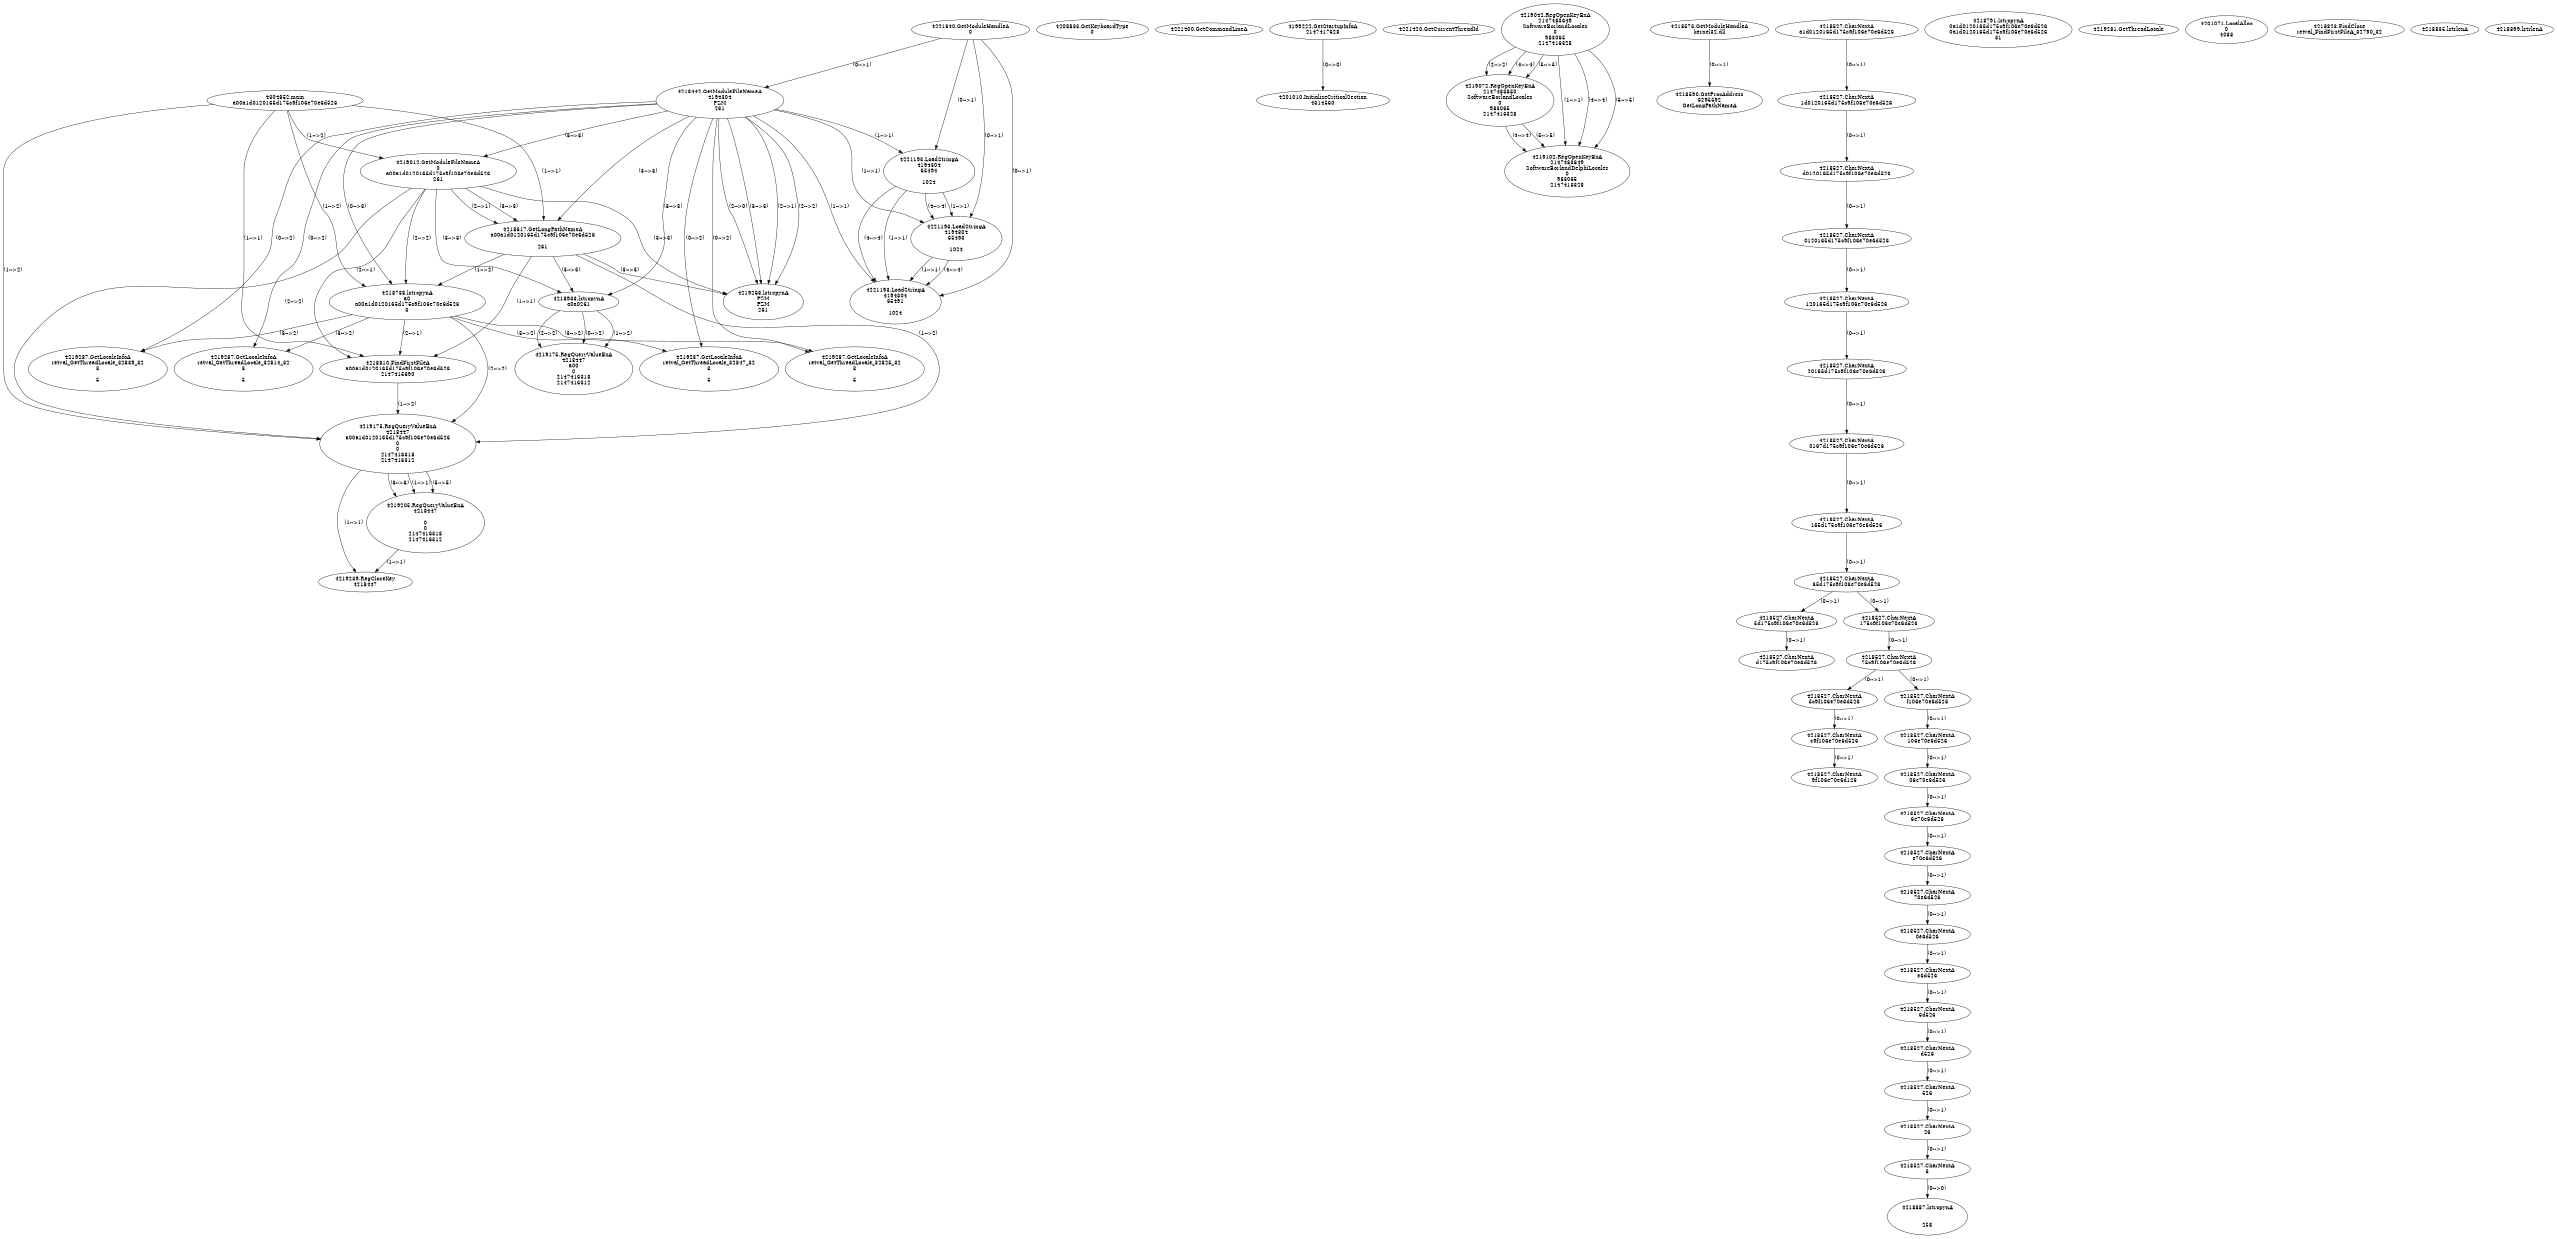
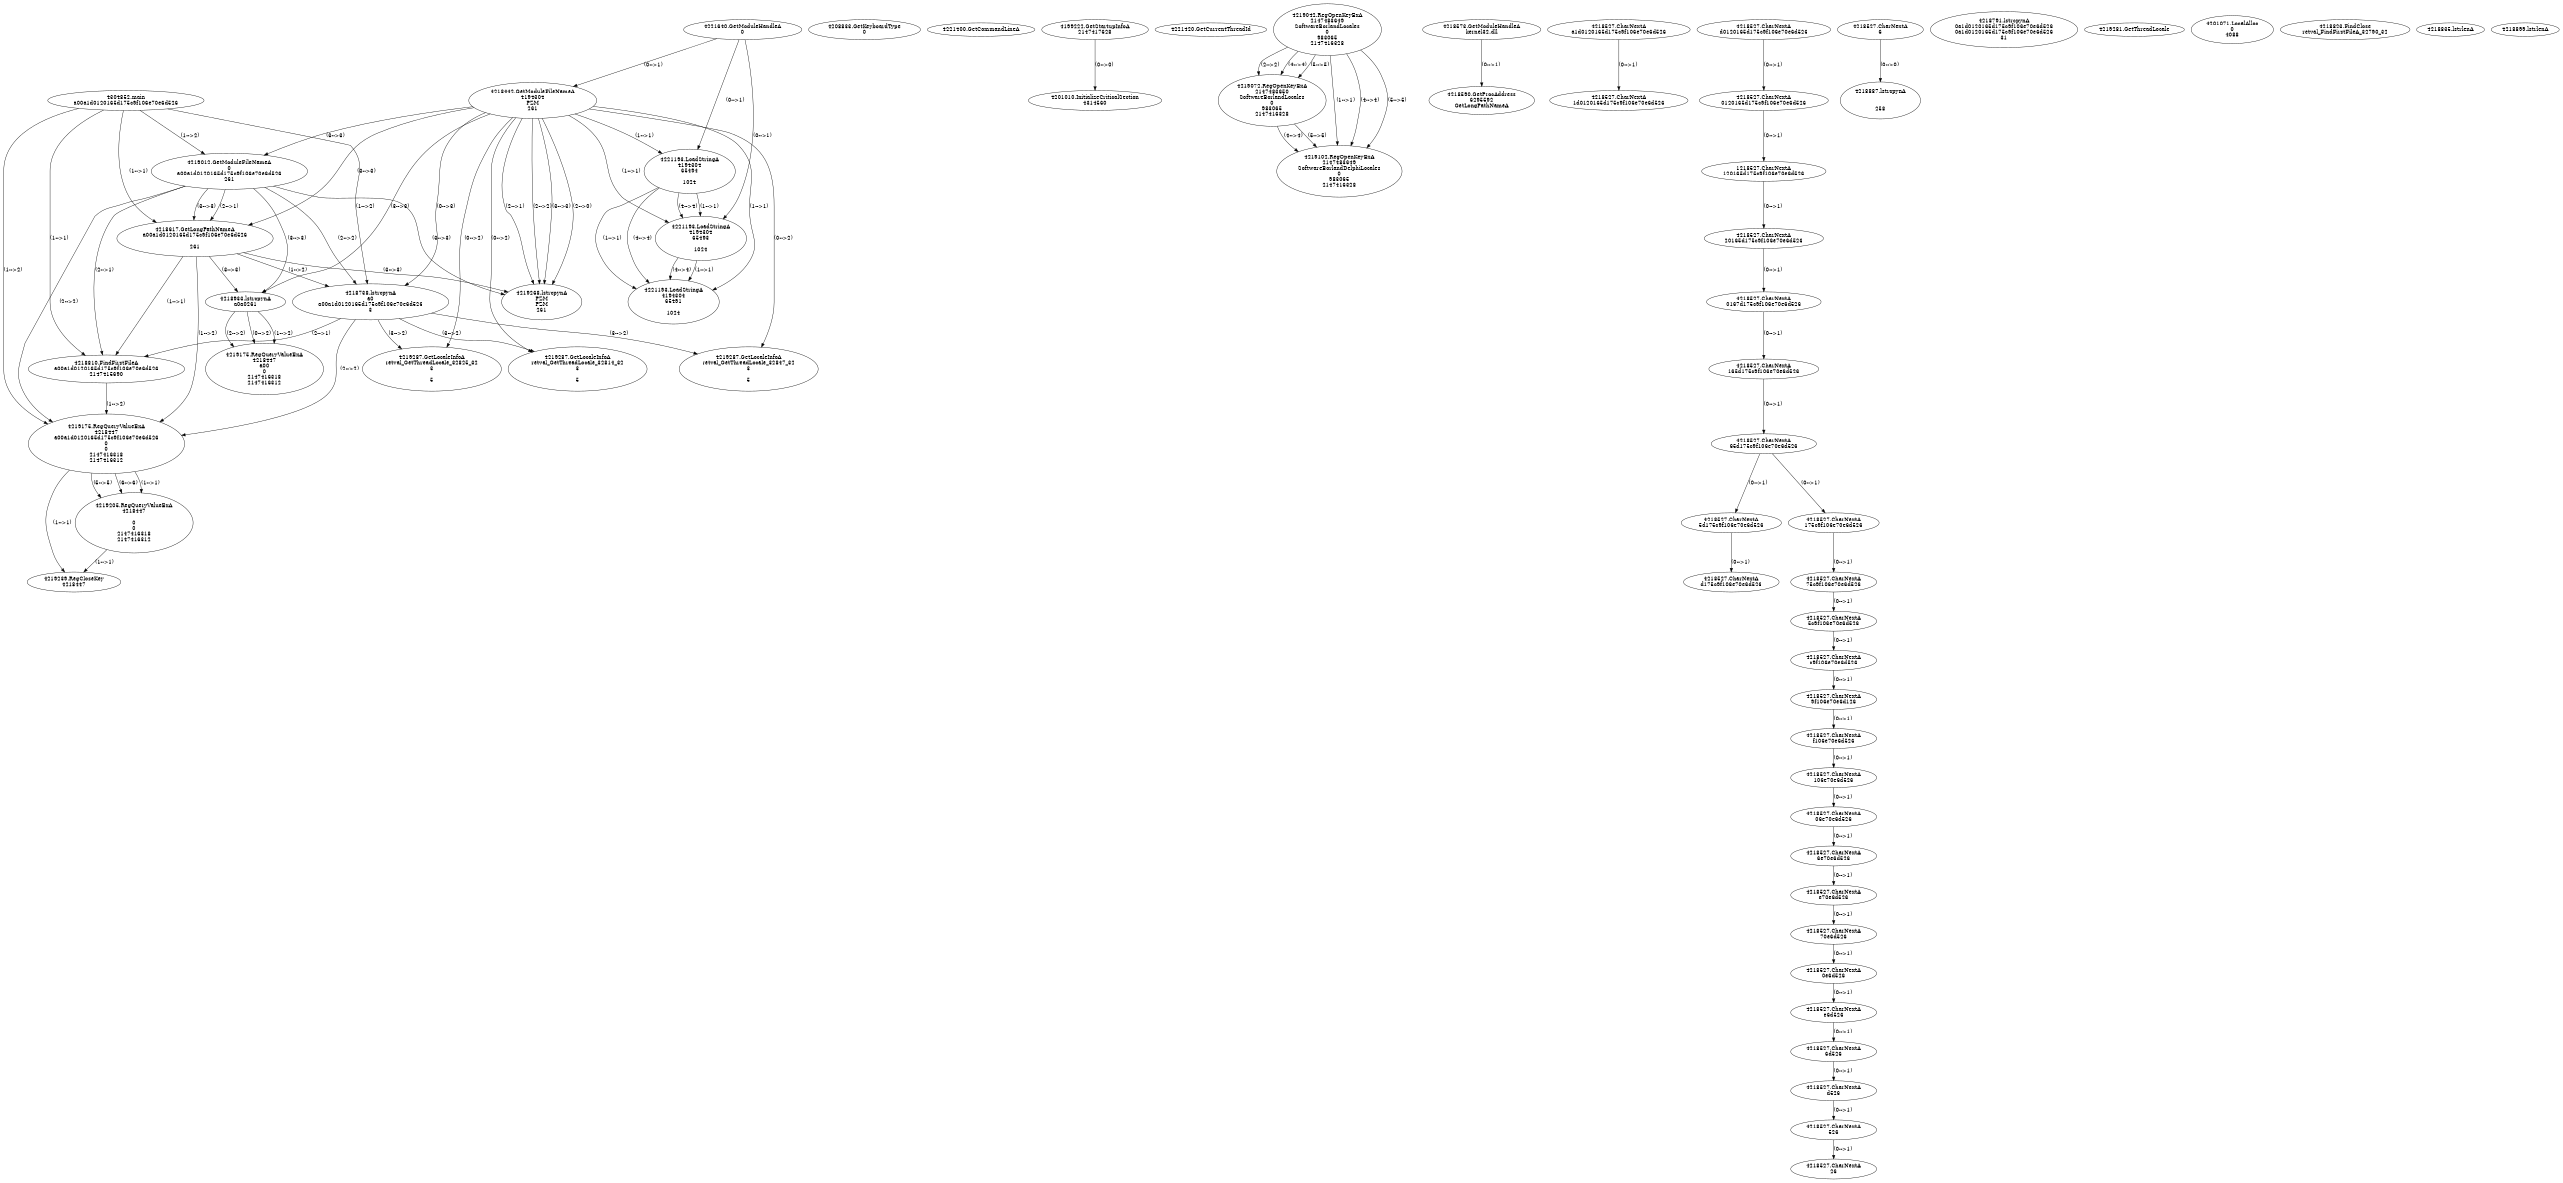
edge "4218527.CharNextA 1d0120165d175c9f106e70e6d526" -> "4218527.CharNextA d0120165d175c9f106e70e6d526": removed, label "(0-->1)"
edge "4221640.GetModuleHandleA 0" -> "4221193.LoadStringA 4194304 65491 1024": removed, label "(0-->1)"
node "4218527.CharNextA 120165d175c9f106e70e6d526": label "4218527.CharNextA 120165d175c9f106e70e6d526" -> "1218527.CharNextA 120165d175c9f106e70e6d526"
node "4219287.GetLocaleInfoA retval_GetThreadLocale_32839_32 3 5": removed
edge "4218527.CharNextA 75c9f106e70e6d526" -> "4218527.CharNextA f106e70e6d526": now "4218527.CharNextA 9f106e70e6d126" -> "4218527.CharNextA f106e70e6d526"
edge "4218527.CharNextA 26" -> "4218527.CharNextA 6": removed, label "(0-->1)"
